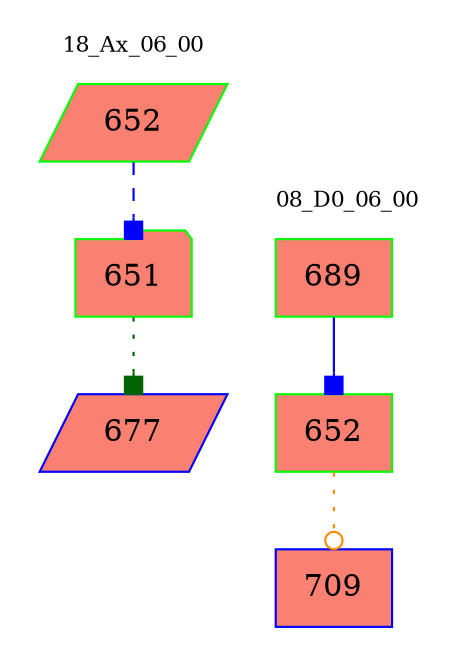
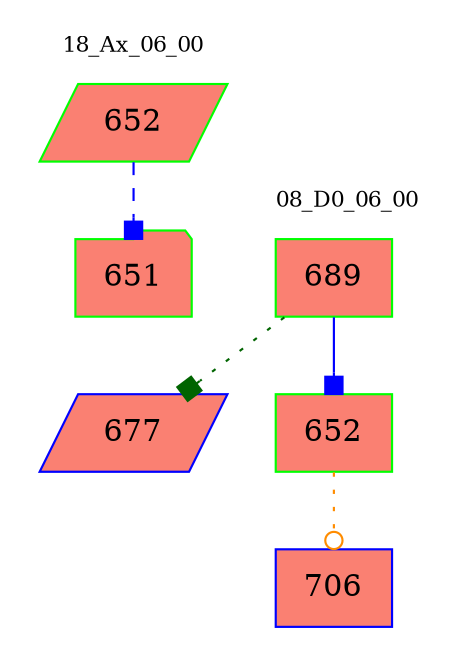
edge "651" -> "677": now "689" -> "677"
node "709": label "709" -> "706"
